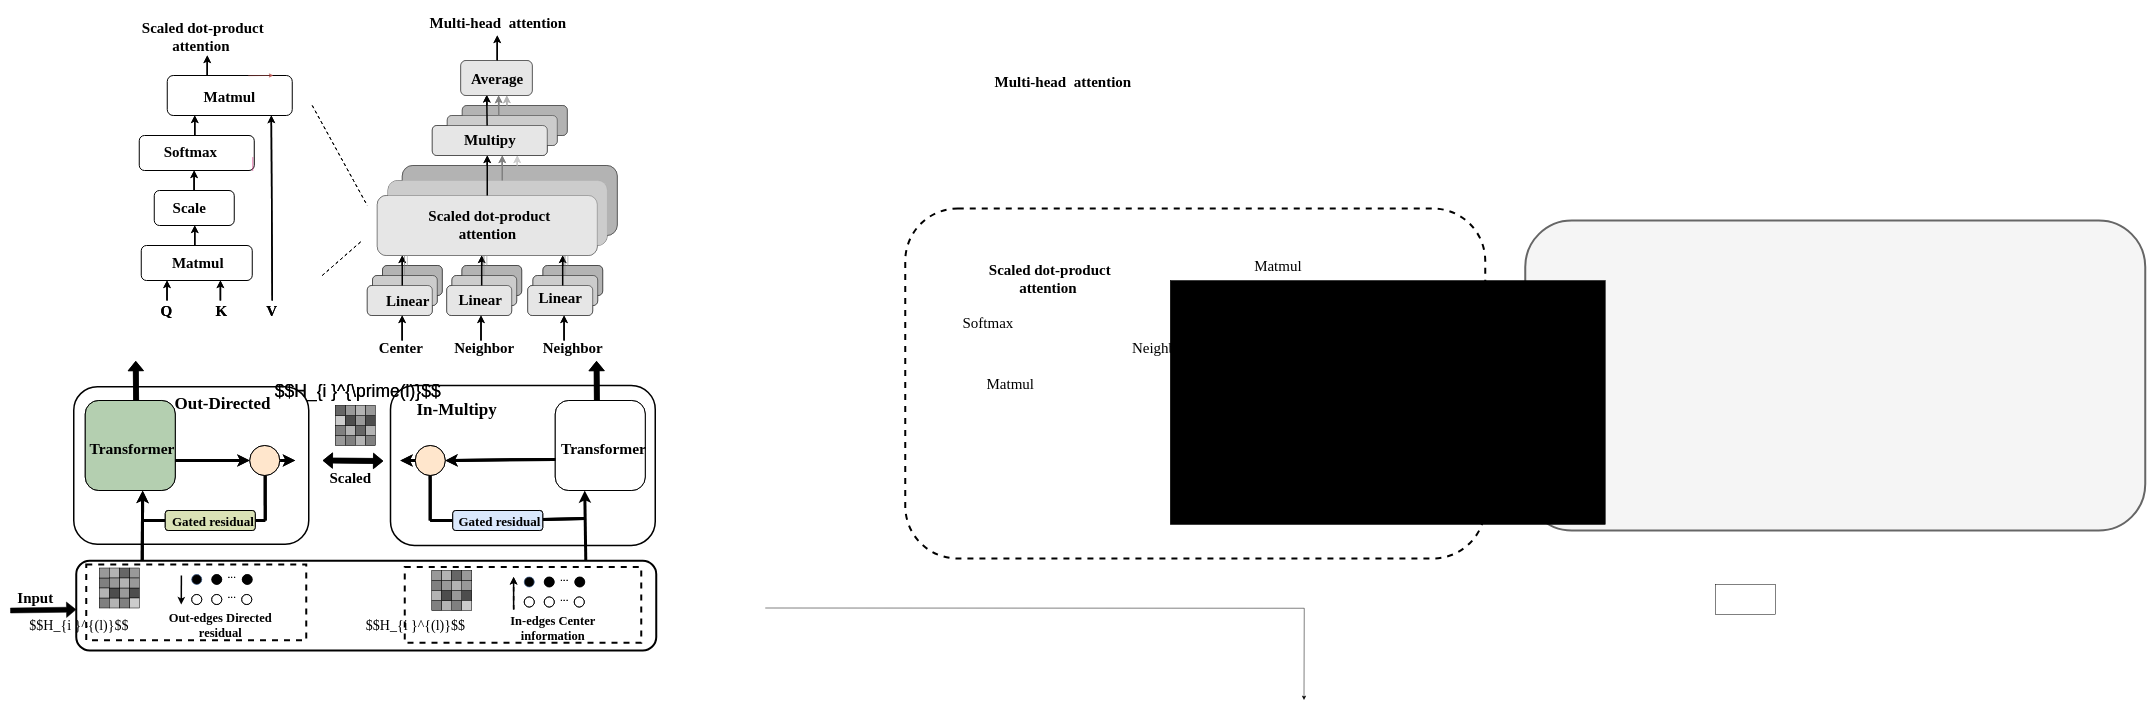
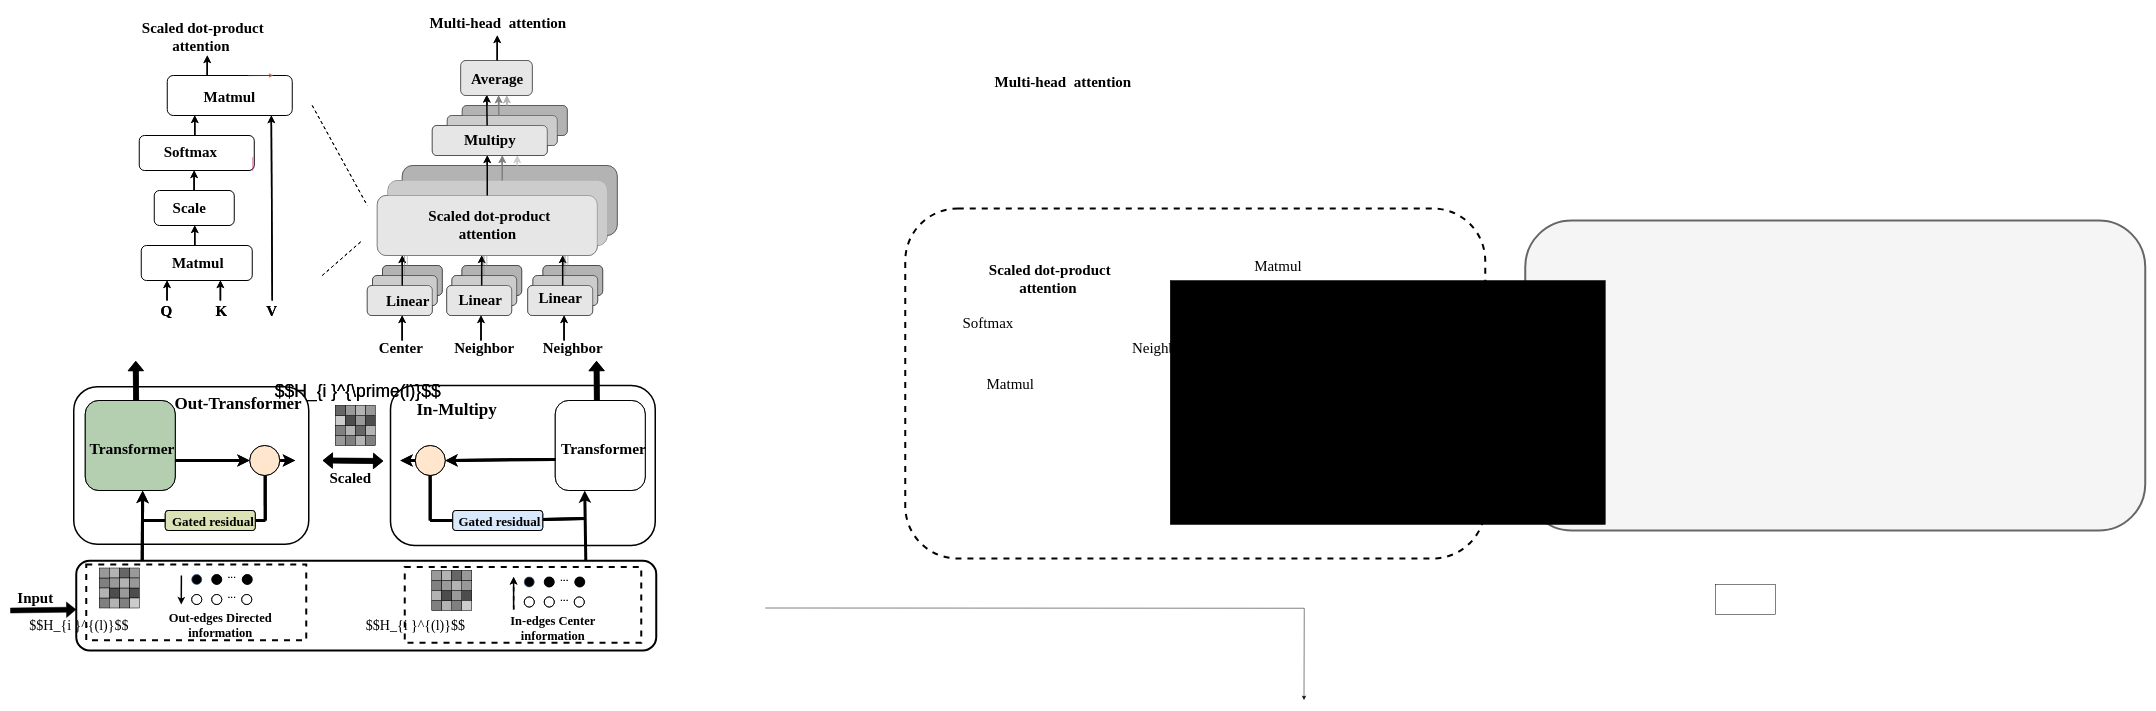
node "Out-Directed": label "Out-Directed" -> "Out-Transformer"
node "Out-edges Directed residual": label "Out-edges Directed residual" -> "Out-edges Directed information"
